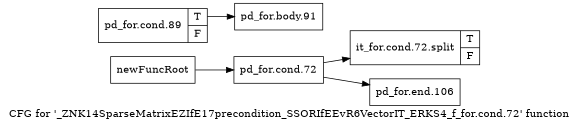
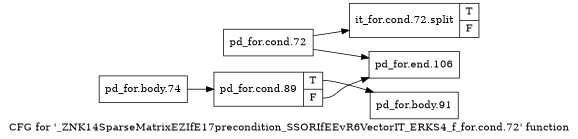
node "newFuncRoot": removed
node "pd_for.body.74": added
edge "pd_for.cond.89" -> "pd_for.end.106": added
